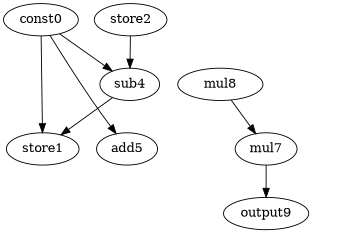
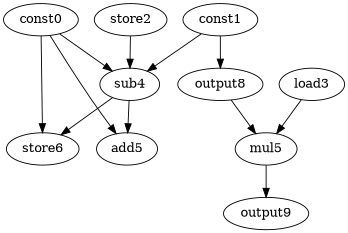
node "const1": added
node "mul8": label "mul8" -> "output8"
node "load3": added
edge "sub4" -> "add5": added
node "store1": label "store1" -> "store6"
node "mul7": label "mul7" -> "mul5"
